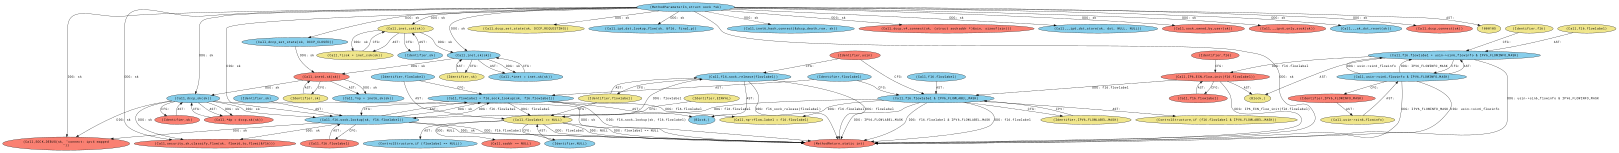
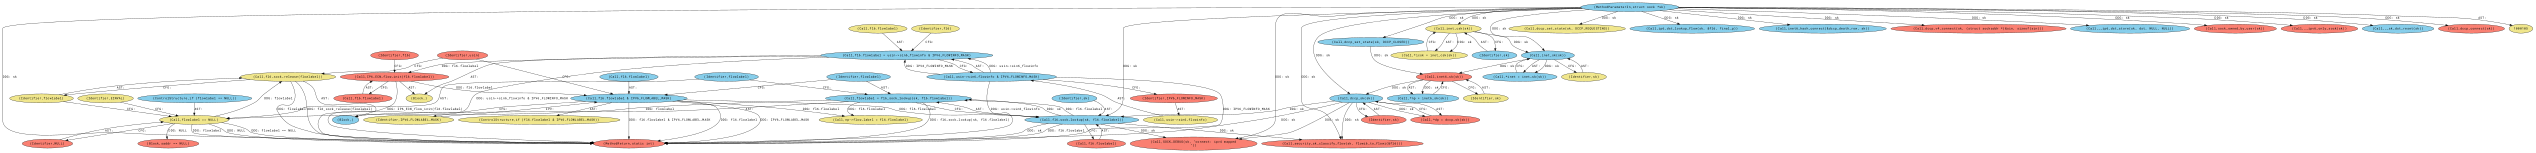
node "(Call,fl6_sock_release(flowlabel))": fillcolor skyblue -> khaki
edge "(Call,*np = inet6_sk(sk))" -> "(Call,inet6_sk(sk))": added, label "CFG:"
edge "(Call,flowlabel == NULL)" -> "(ControlStructure,if (flowlabel == NULL))": reversed
node "(Call,saddr == NULL)": label "(Call,saddr == NULL)" -> "(Block,saddr == NULL)"
node "(Identifier,NULL)": fillcolor skyblue -> salmon
